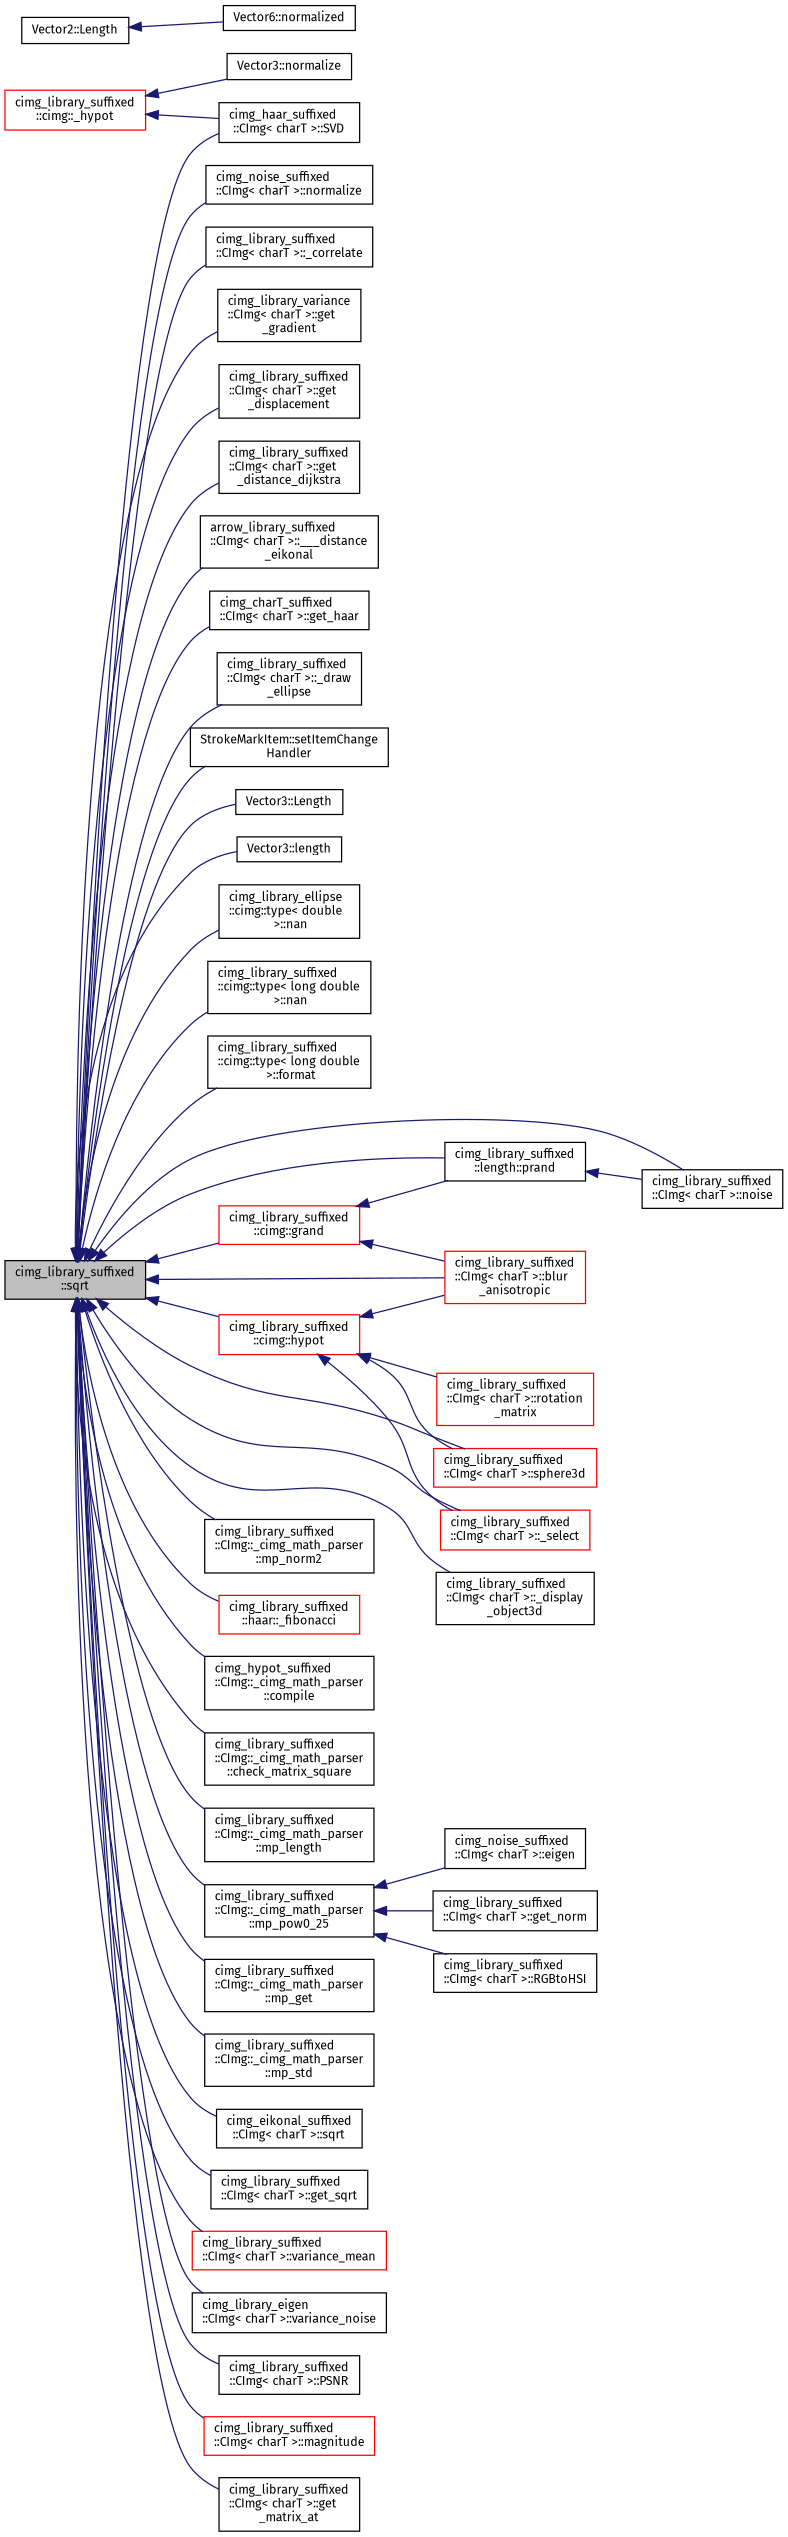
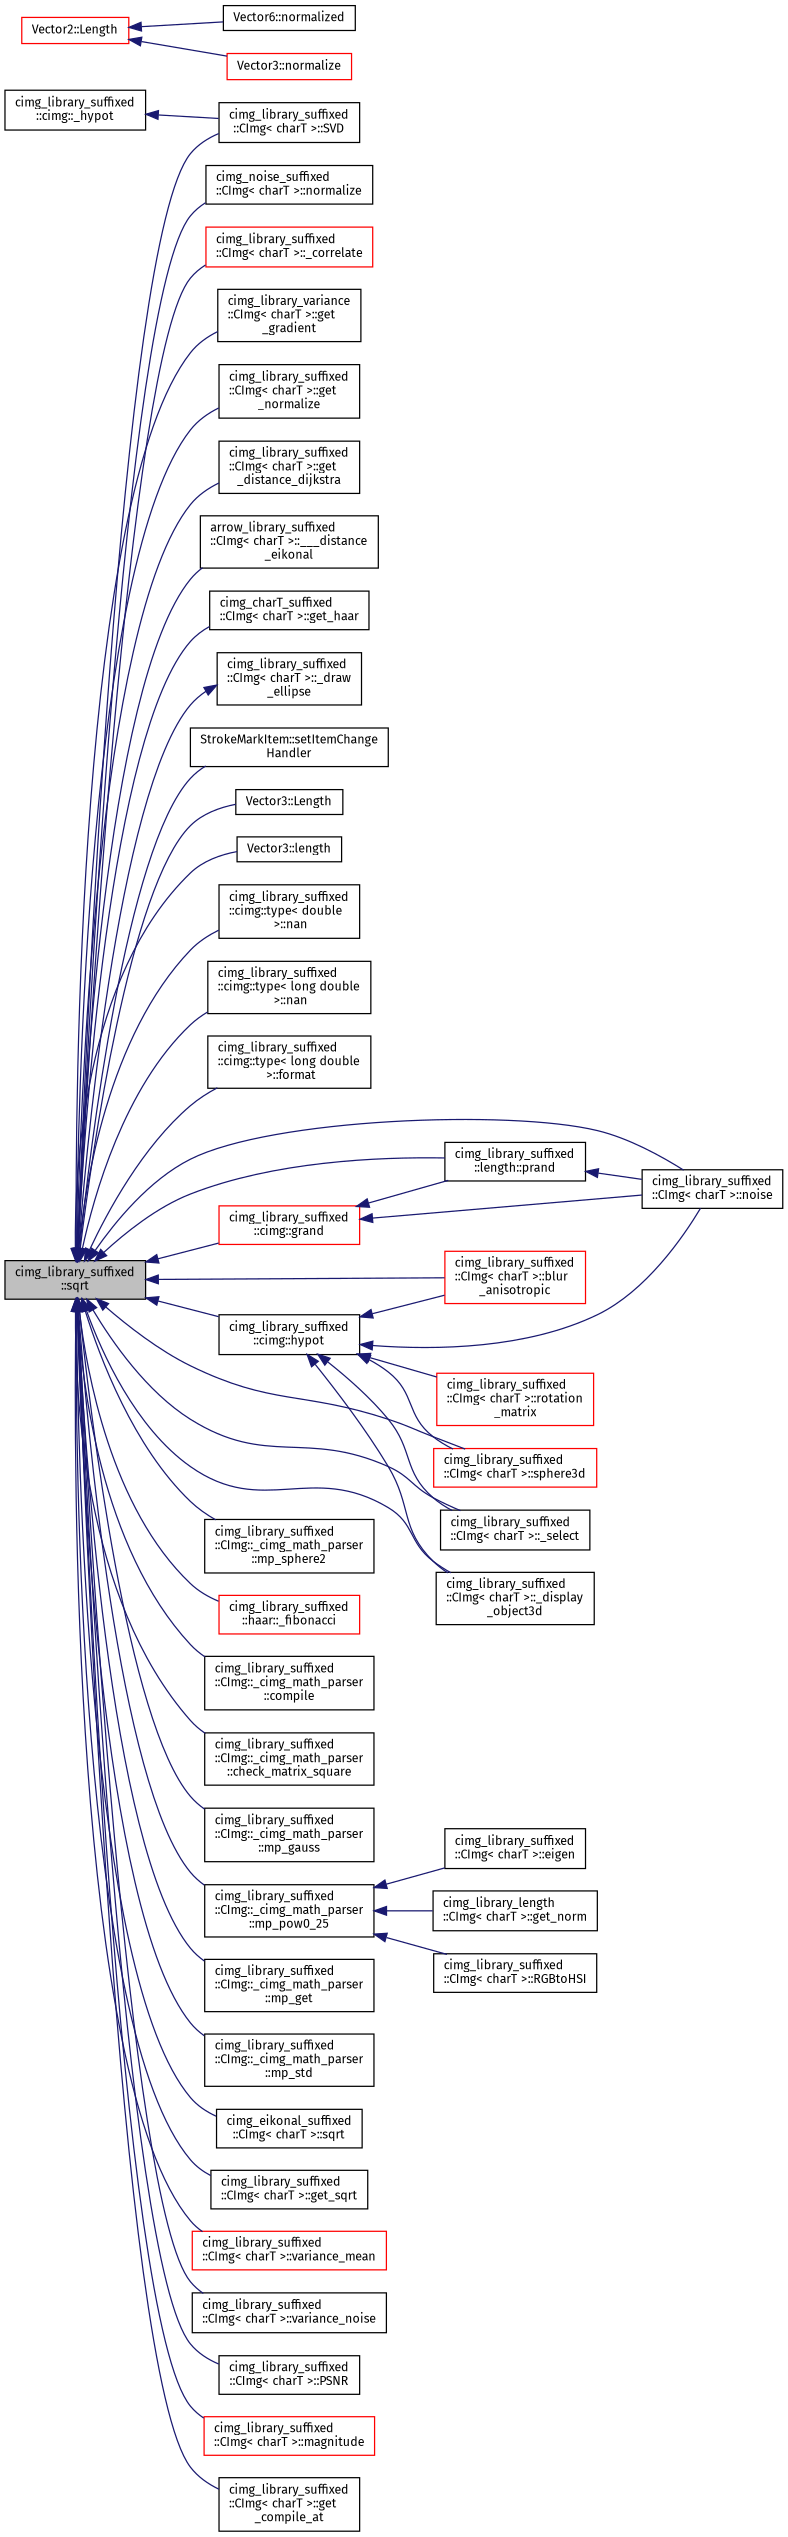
node "Vector2::Length": color black -> red
node "Vector3::normalize": color black -> red
edge "Vector3::normalize" -> "cimg_library_suffixed ::cimg::_hypot": now "Vector3::normalize" -> "Vector2::Length"
node "cimg_library_suffixed ::cimg::_hypot": color red -> black
node "cimg_haar_suffixed ::CImg< charT >::SVD": label "cimg_haar_suffixed ::CImg< charT >::SVD" -> "cimg_library_suffixed ::CImg< charT >::SVD"
node "cimg_library_suffixed ::CImg< charT >::_correlate": color black -> red
node "cimg_library_suffixed ::CImg< charT >::get _displacement": label "cimg_library_suffixed ::CImg< charT >::get _displacement" -> "cimg_library_suffixed ::CImg< charT >::get _normalize"
node "cimg_library_ellipse ::cimg::type< double >::nan": label "cimg_library_ellipse ::cimg::type< double >::nan" -> "cimg_library_suffixed ::cimg::type< double >::nan"
edge "cimg_library_suffixed ::CImg< charT >::_draw _ellipse" -> "cimg_library_suffixed ::sqrt": reversed
edge "cimg_library_suffixed ::CImg< charT >::blur _anisotropic" -> "cimg_library_suffixed ::cimg::grand": now "cimg_library_suffixed ::CImg< charT >::noise" -> "cimg_library_suffixed ::cimg::grand"
edge "cimg_library_suffixed ::CImg< charT >::noise" -> "cimg_library_suffixed ::cimg::hypot": added
node "cimg_library_suffixed ::cimg::hypot": color red -> black
edge "cimg_library_suffixed ::CImg< charT >::_display _object3d" -> "cimg_library_suffixed ::cimg::hypot": added
node "cimg_library_suffixed ::CImg< charT >::_select": color red -> black
node "cimg_library_suffixed ::CImg::_cimg_math_parser ::mp_norm2": label "cimg_library_suffixed ::CImg::_cimg_math_parser ::mp_norm2" -> "cimg_library_suffixed ::CImg::_cimg_math_parser ::mp_sphere2"
node "cimg_hypot_suffixed ::CImg::_cimg_math_parser ::compile": label "cimg_hypot_suffixed ::CImg::_cimg_math_parser ::compile" -> "cimg_library_suffixed ::CImg::_cimg_math_parser ::compile"
node "cimg_library_suffixed ::CImg::_cimg_math_parser ::mp_length": label "cimg_library_suffixed ::CImg::_cimg_math_parser ::mp_length" -> "cimg_library_suffixed ::CImg::_cimg_math_parser ::mp_gauss"
node "cimg_noise_suffixed ::CImg< charT >::eigen": label "cimg_noise_suffixed ::CImg< charT >::eigen" -> "cimg_library_suffixed ::CImg< charT >::eigen"
node "cimg_library_suffixed ::CImg< charT >::get_norm": label "cimg_library_suffixed ::CImg< charT >::get_norm" -> "cimg_library_length ::CImg< charT >::get_norm"
node "cimg_library_eigen ::CImg< charT >::variance_noise": label "cimg_library_eigen ::CImg< charT >::variance_noise" -> "cimg_library_suffixed ::CImg< charT >::variance_noise"
node "cimg_library_suffixed ::CImg< charT >::get _matrix_at": label "cimg_library_suffixed ::CImg< charT >::get _matrix_at" -> "cimg_library_suffixed ::CImg< charT >::get _compile_at"
